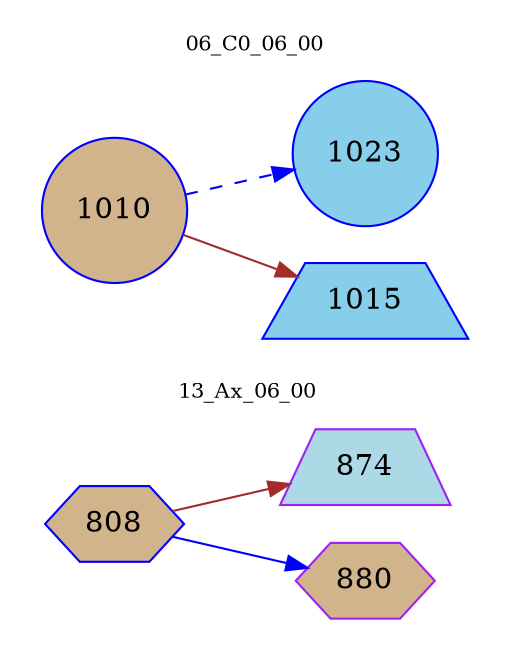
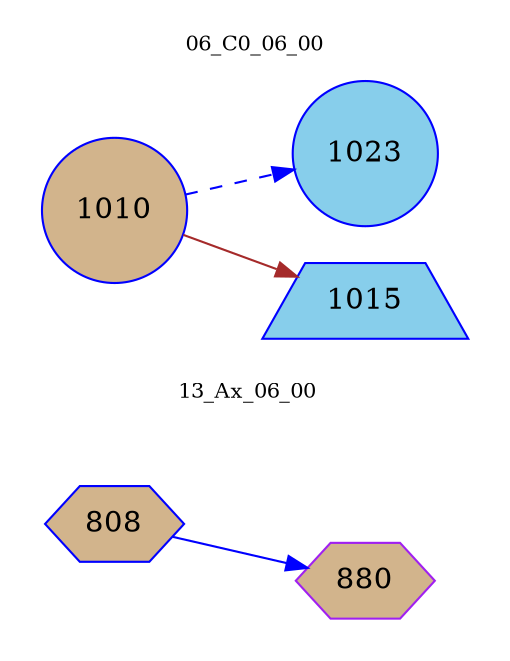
node "874": removed
